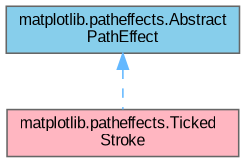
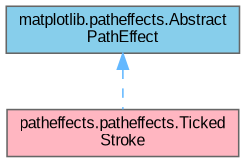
node "matplotlib.patheffects.Ticked Stroke": label "matplotlib.patheffects.Ticked Stroke" -> "patheffects.patheffects.Ticked Stroke"
